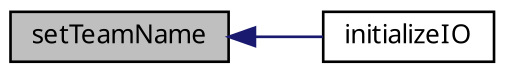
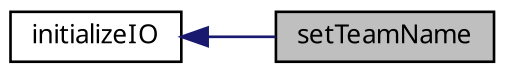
edge "initializeIO" -> "setTeamName": reversed
